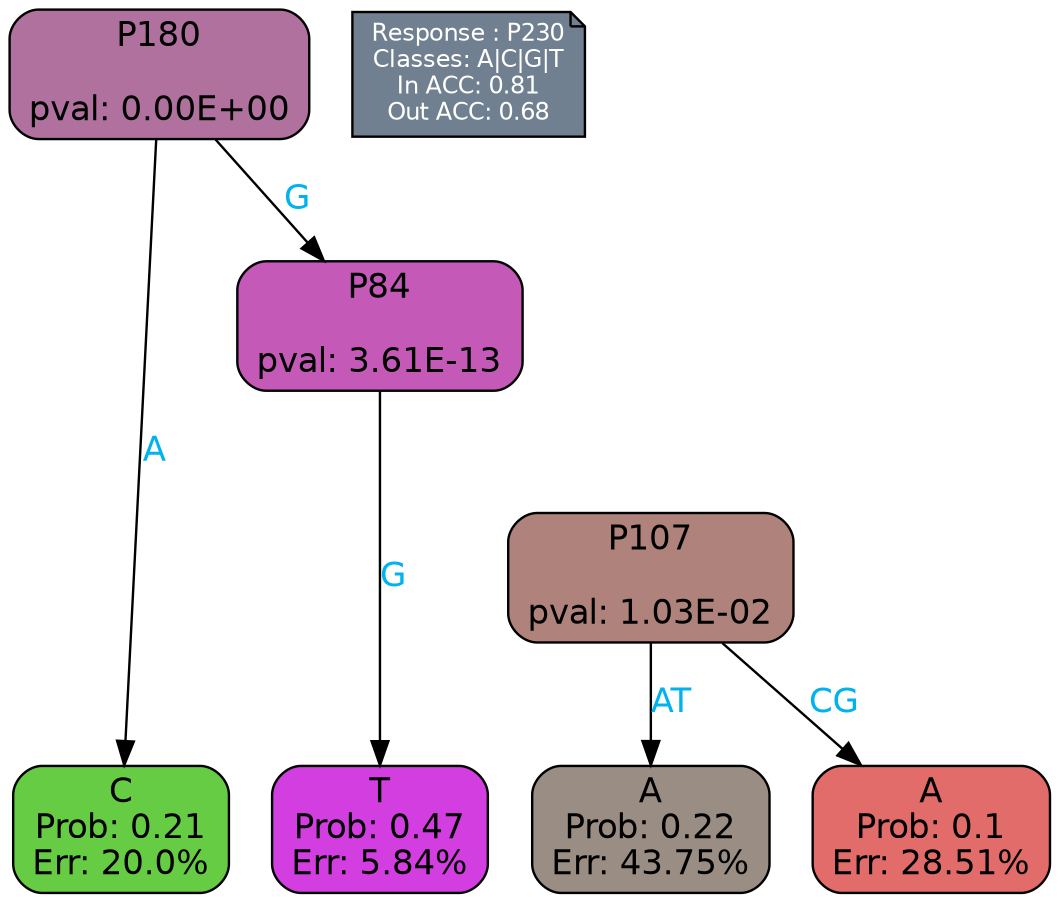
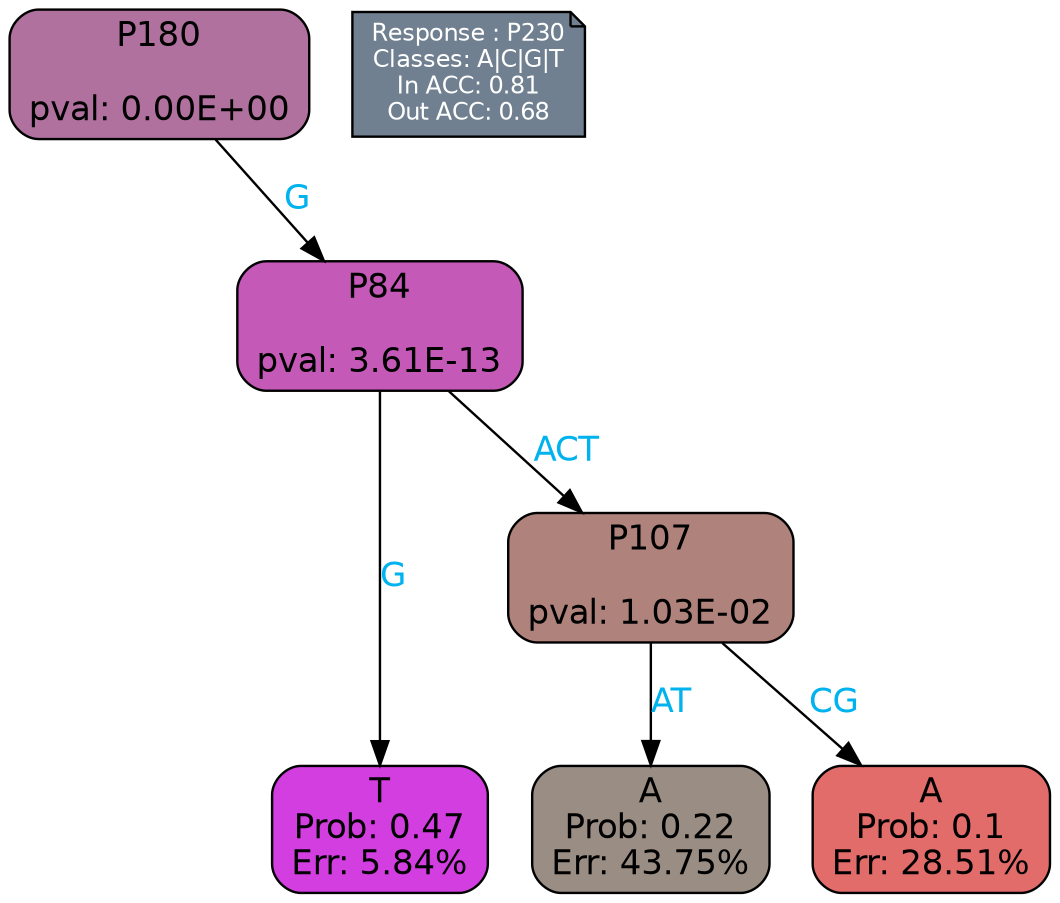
edge "P84 pval: 3.61E-13" -> "P107 pval: 1.03E-02": added, label "ACT"
node "C Prob: 0.21 Err: 20.0%": removed
